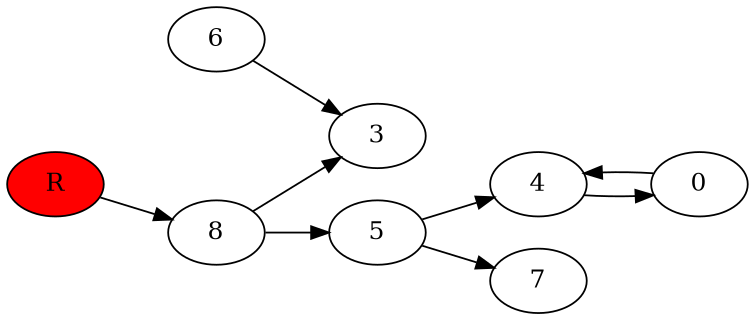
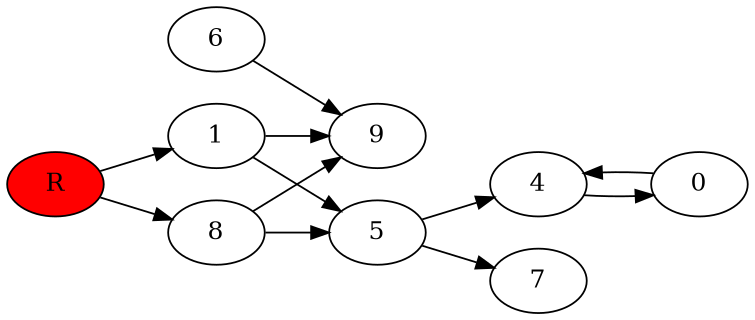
node "1": added
node "3": label "3" -> "9"
